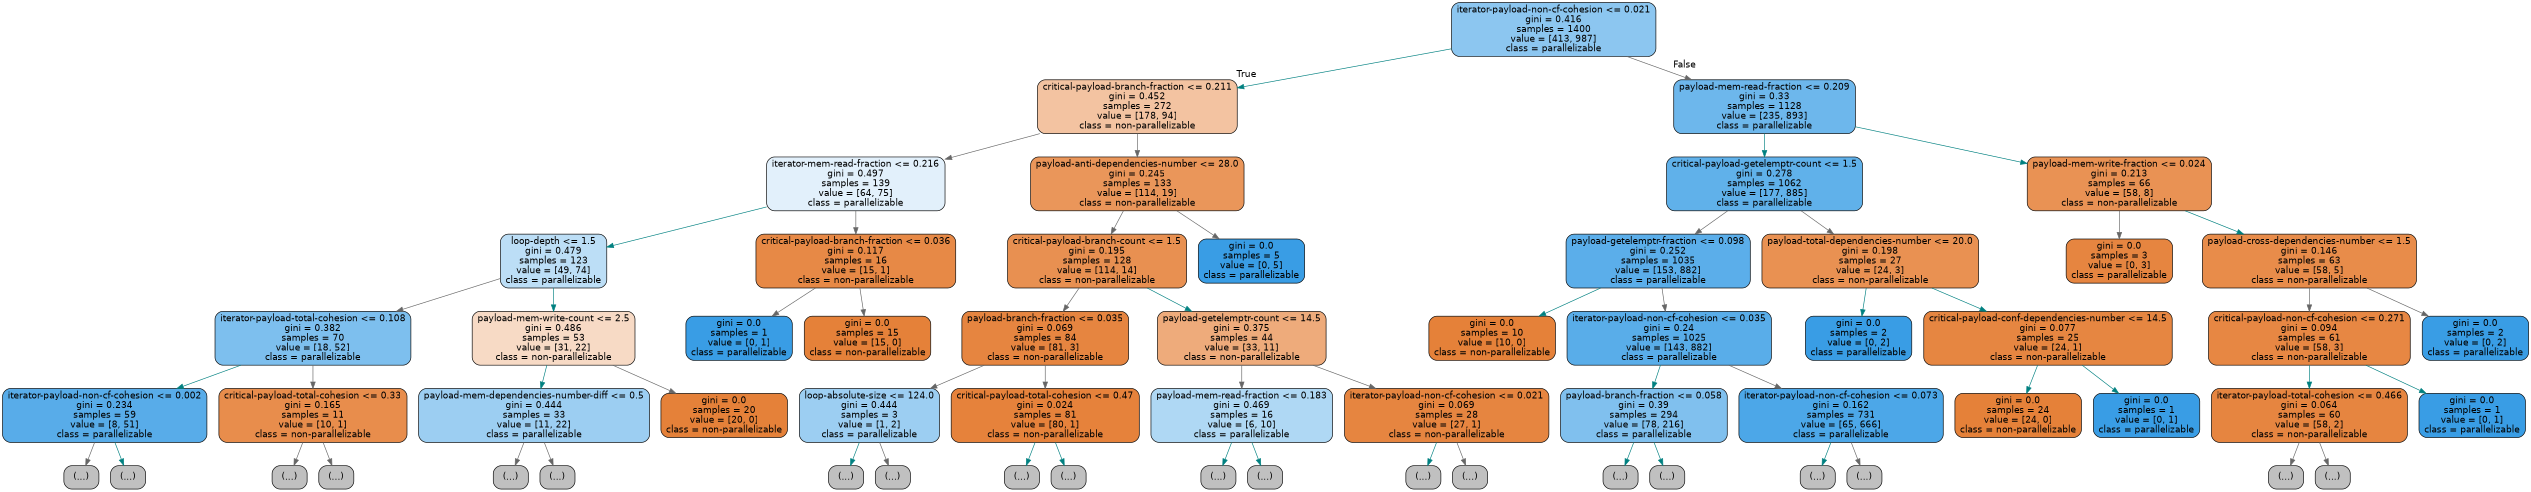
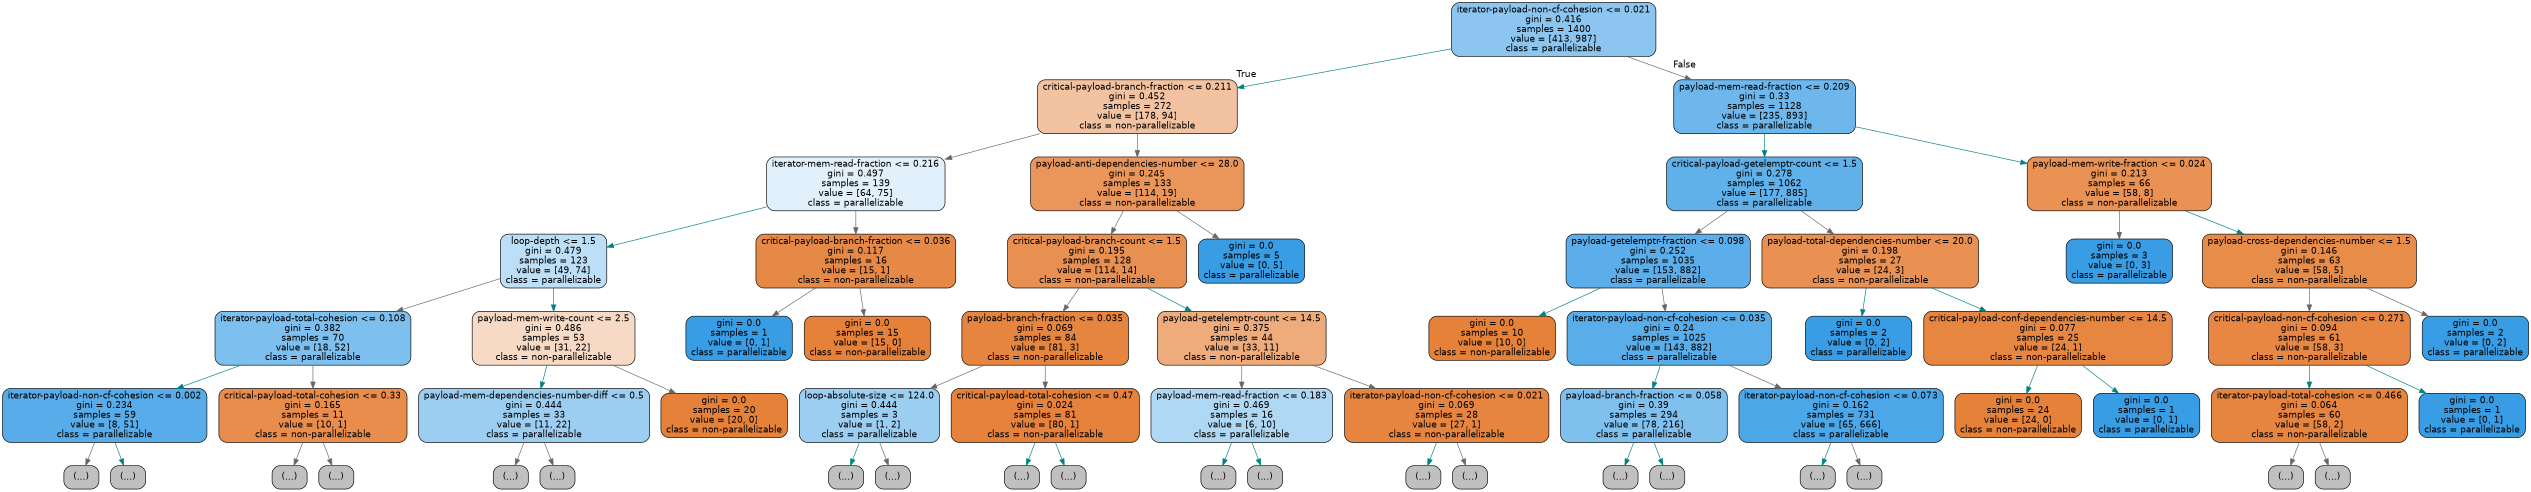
node "gini = 0.0 samples = 3 value = [0, 3] class = parallelizable": fillcolor #e58139f6 -> #399de5ff
